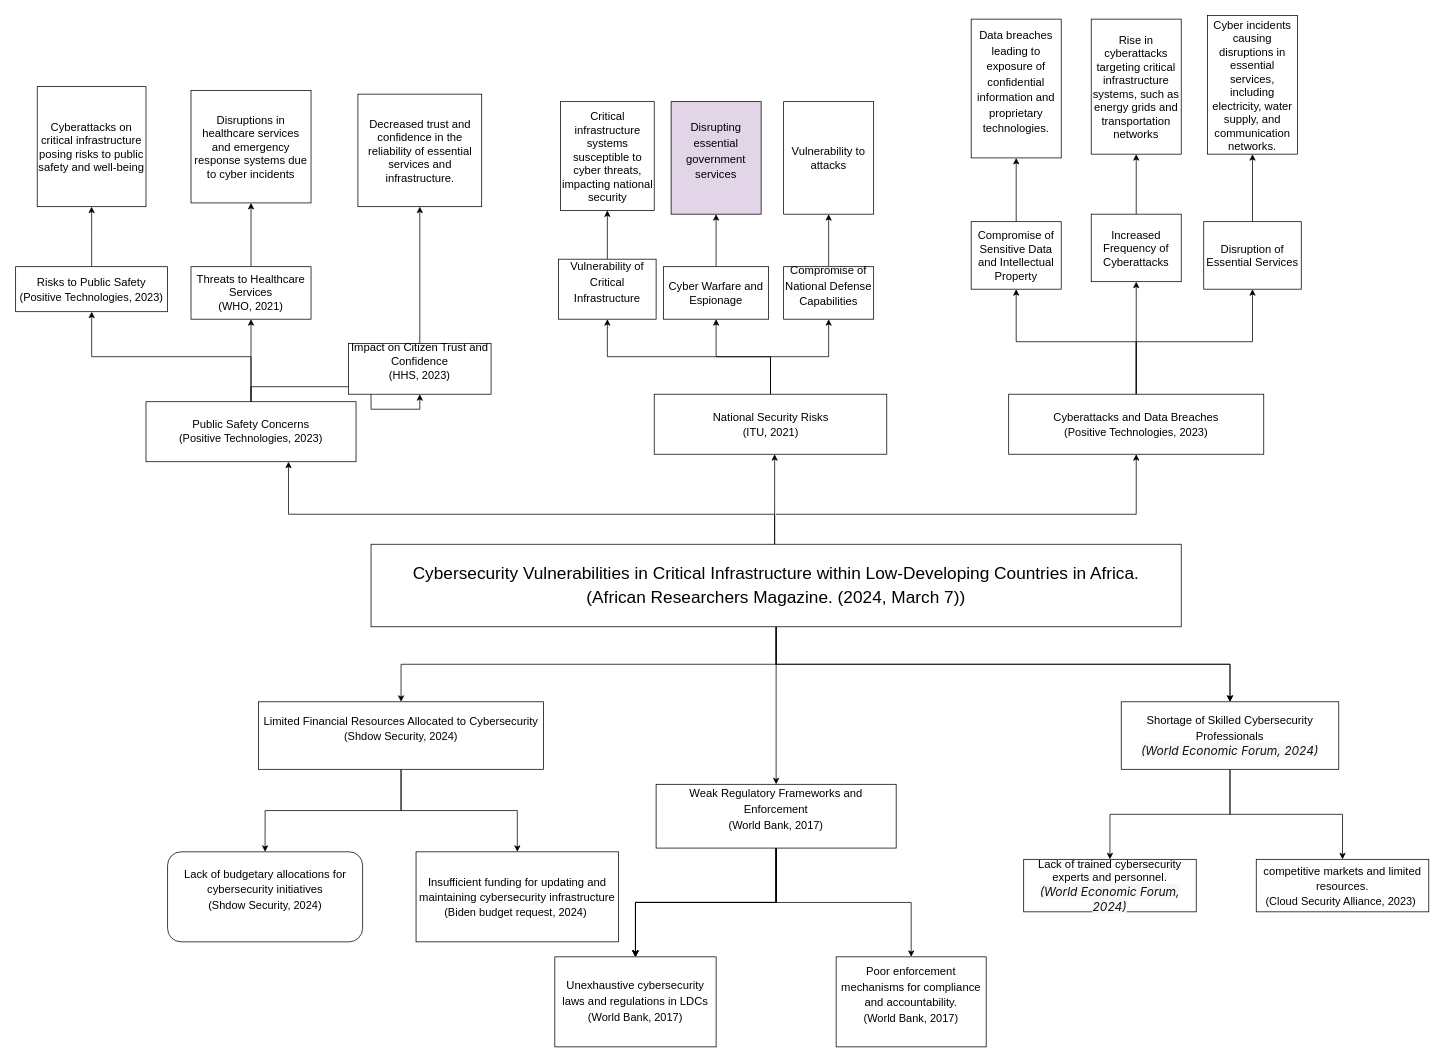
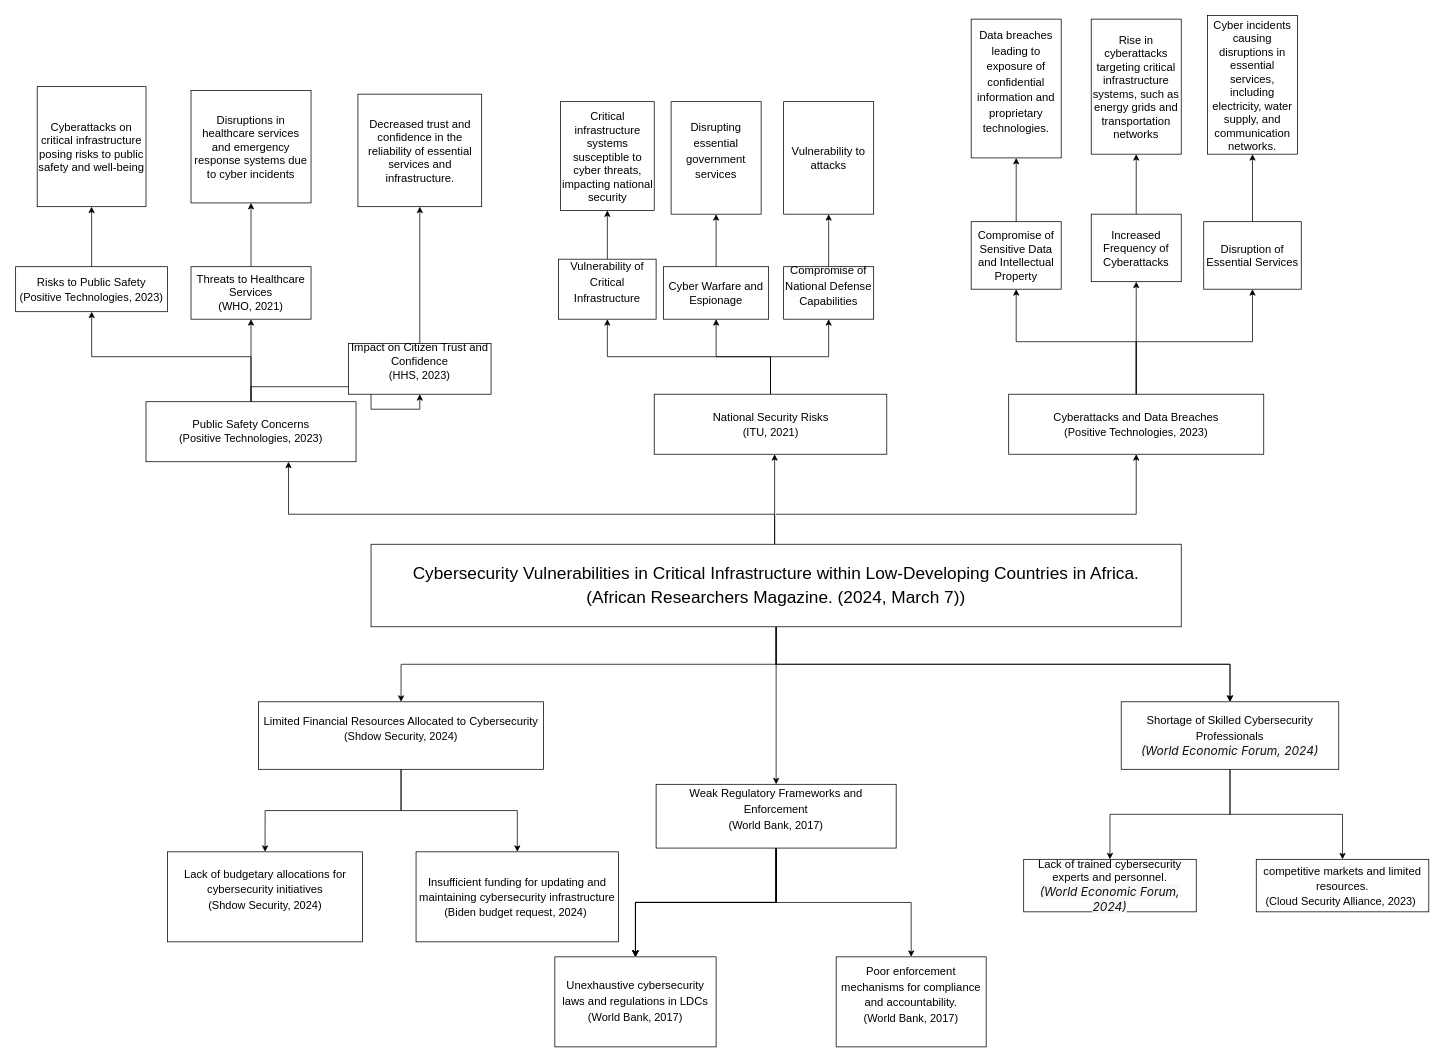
node "Disrupting essential government services": fillcolor #e1d5e7 -> #ffffff
node "Lack of budgetary allocations for cybersecurity initiatives (Shdow Security, 2024)": shape rounded rectangle -> rectangle
